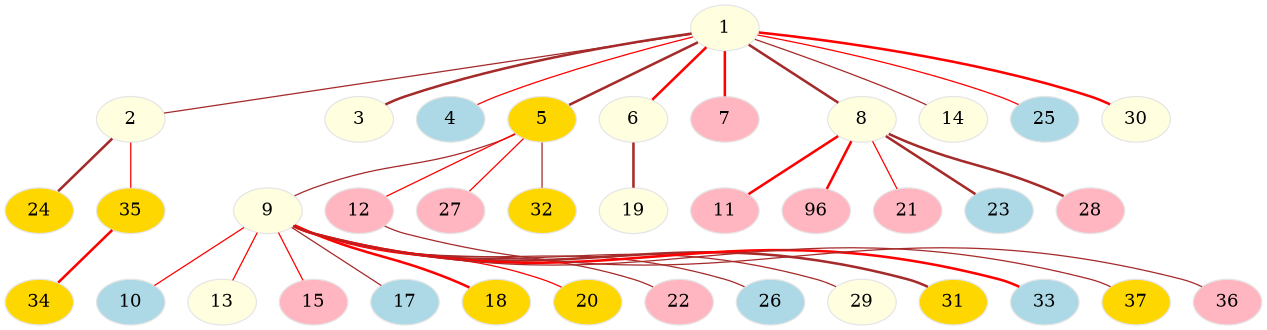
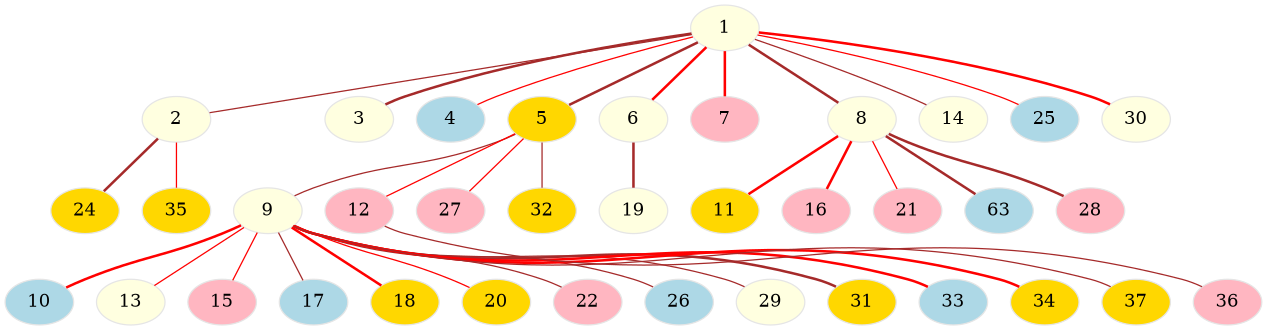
node "11": fillcolor lightpink -> gold
node "96": label "96" -> "16"
node "23": label "23" -> "63"
edge "35" -- "34": now "9" -- "34"
edge "9" -- "10": style solid -> bold
